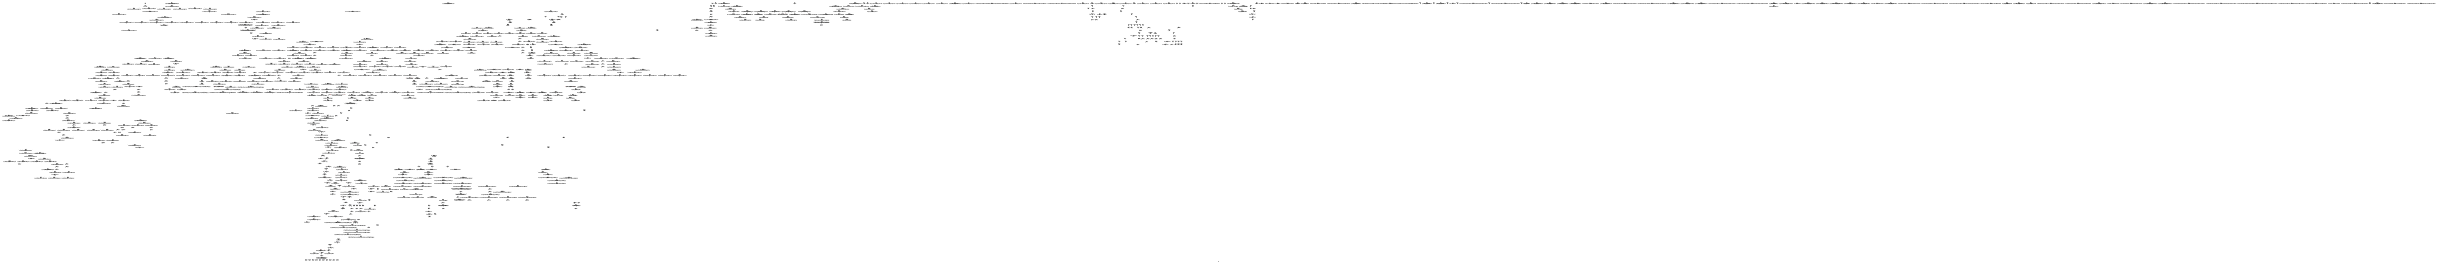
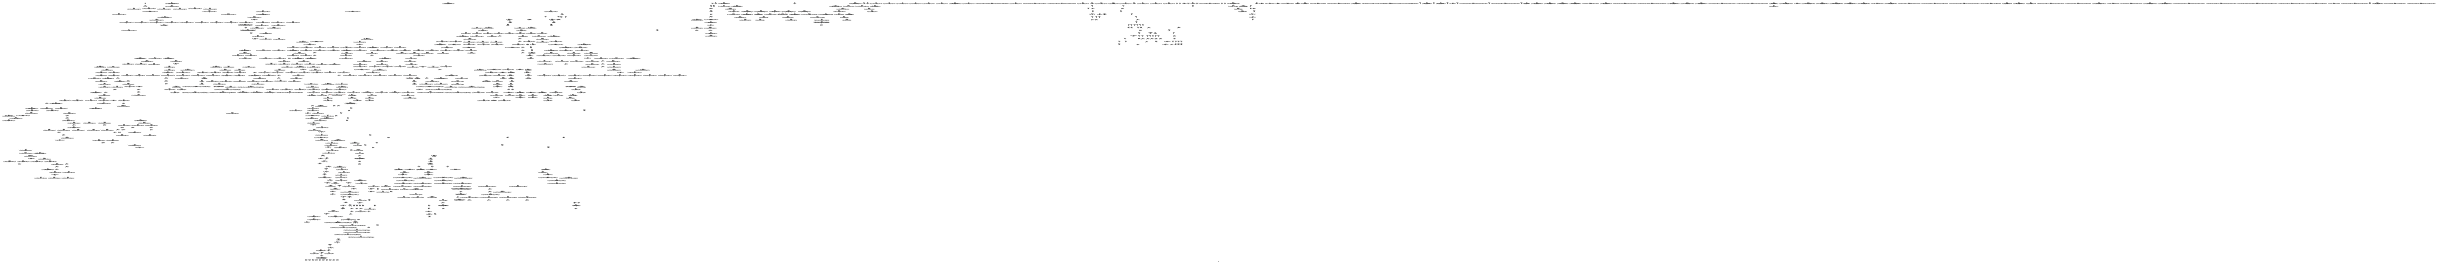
node "NodeID: 136": removed
